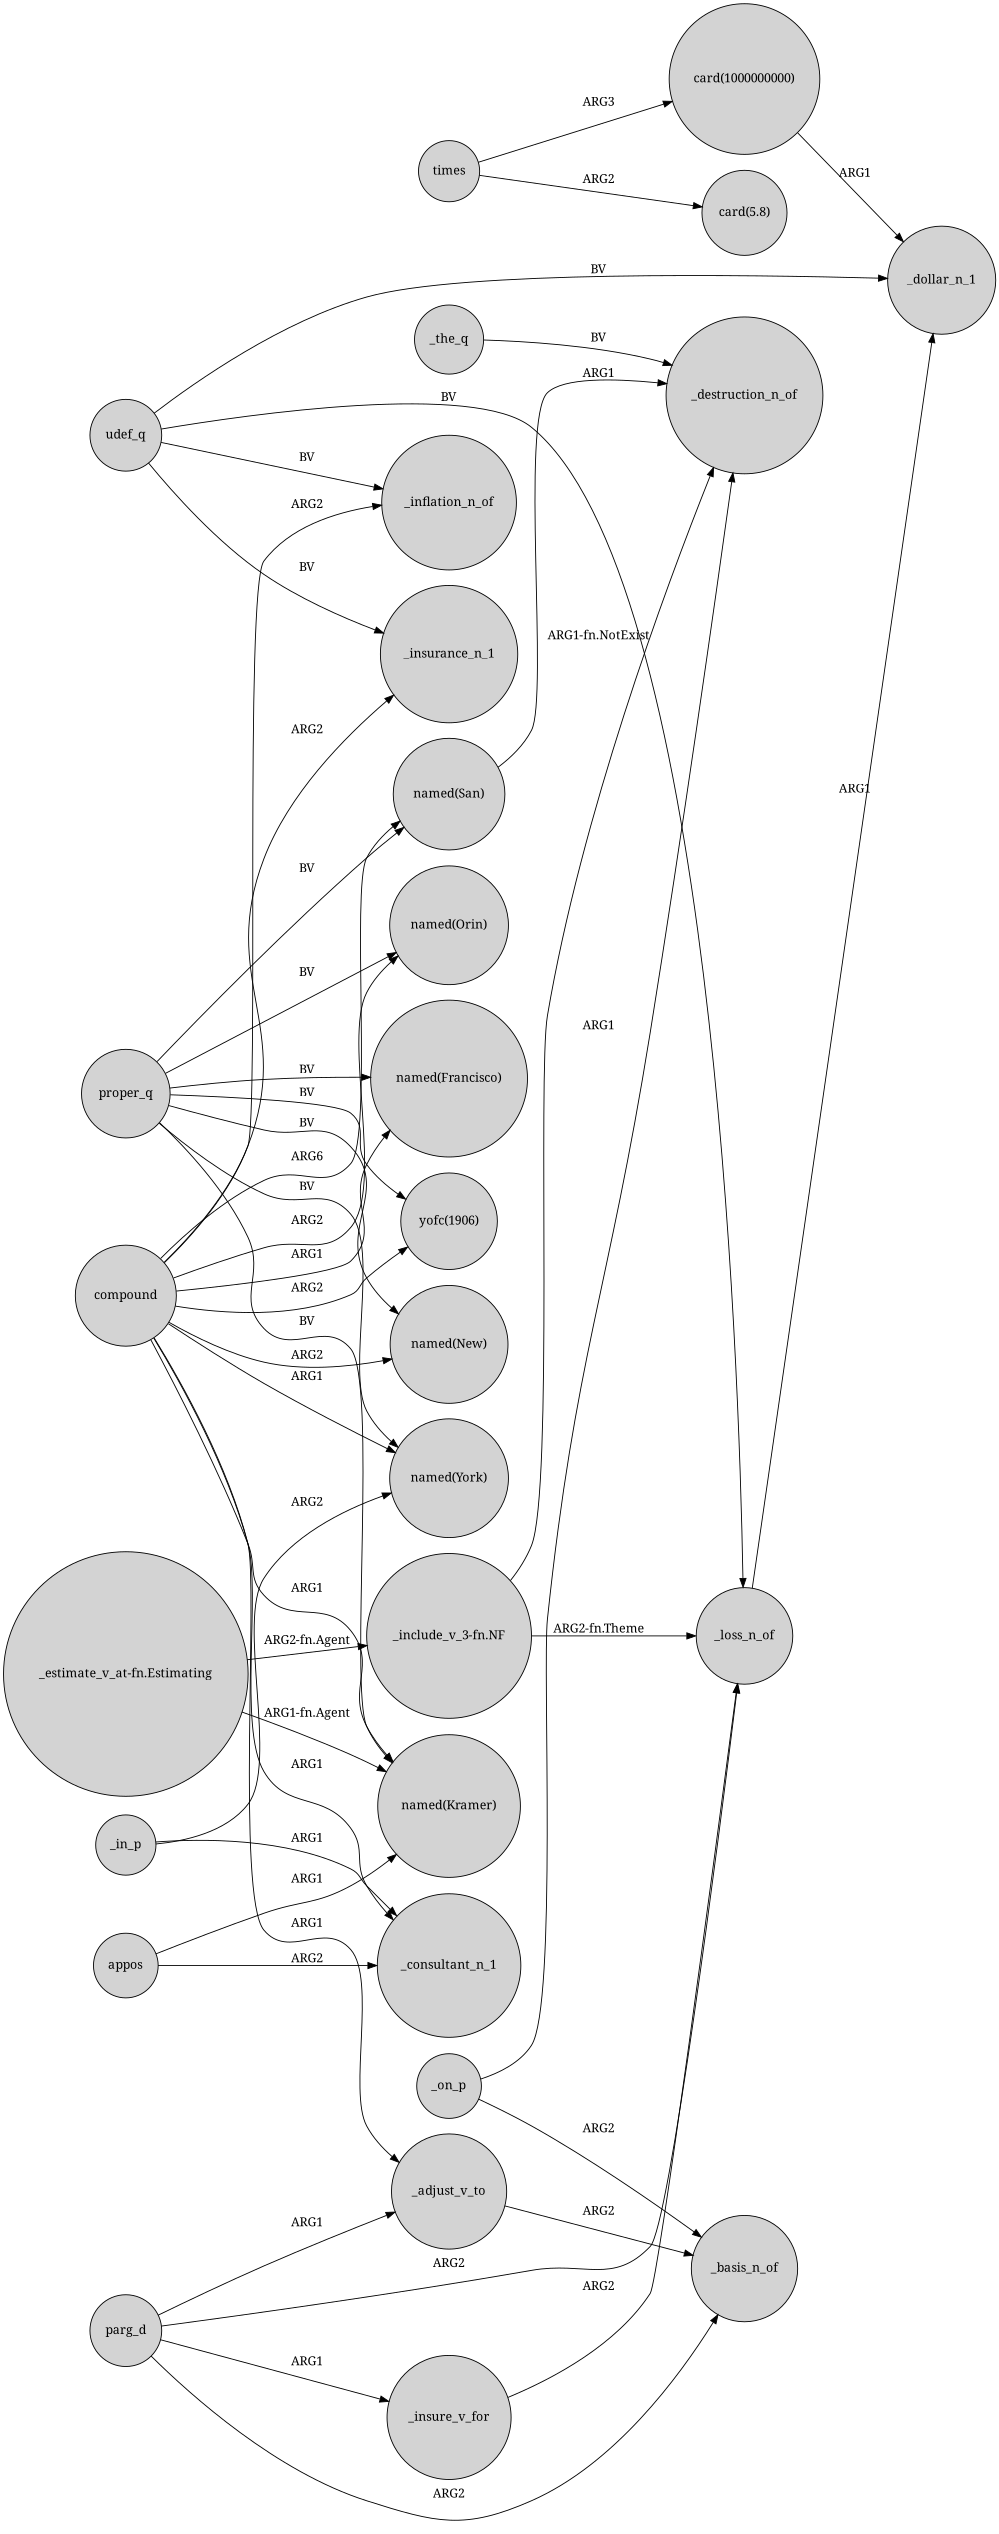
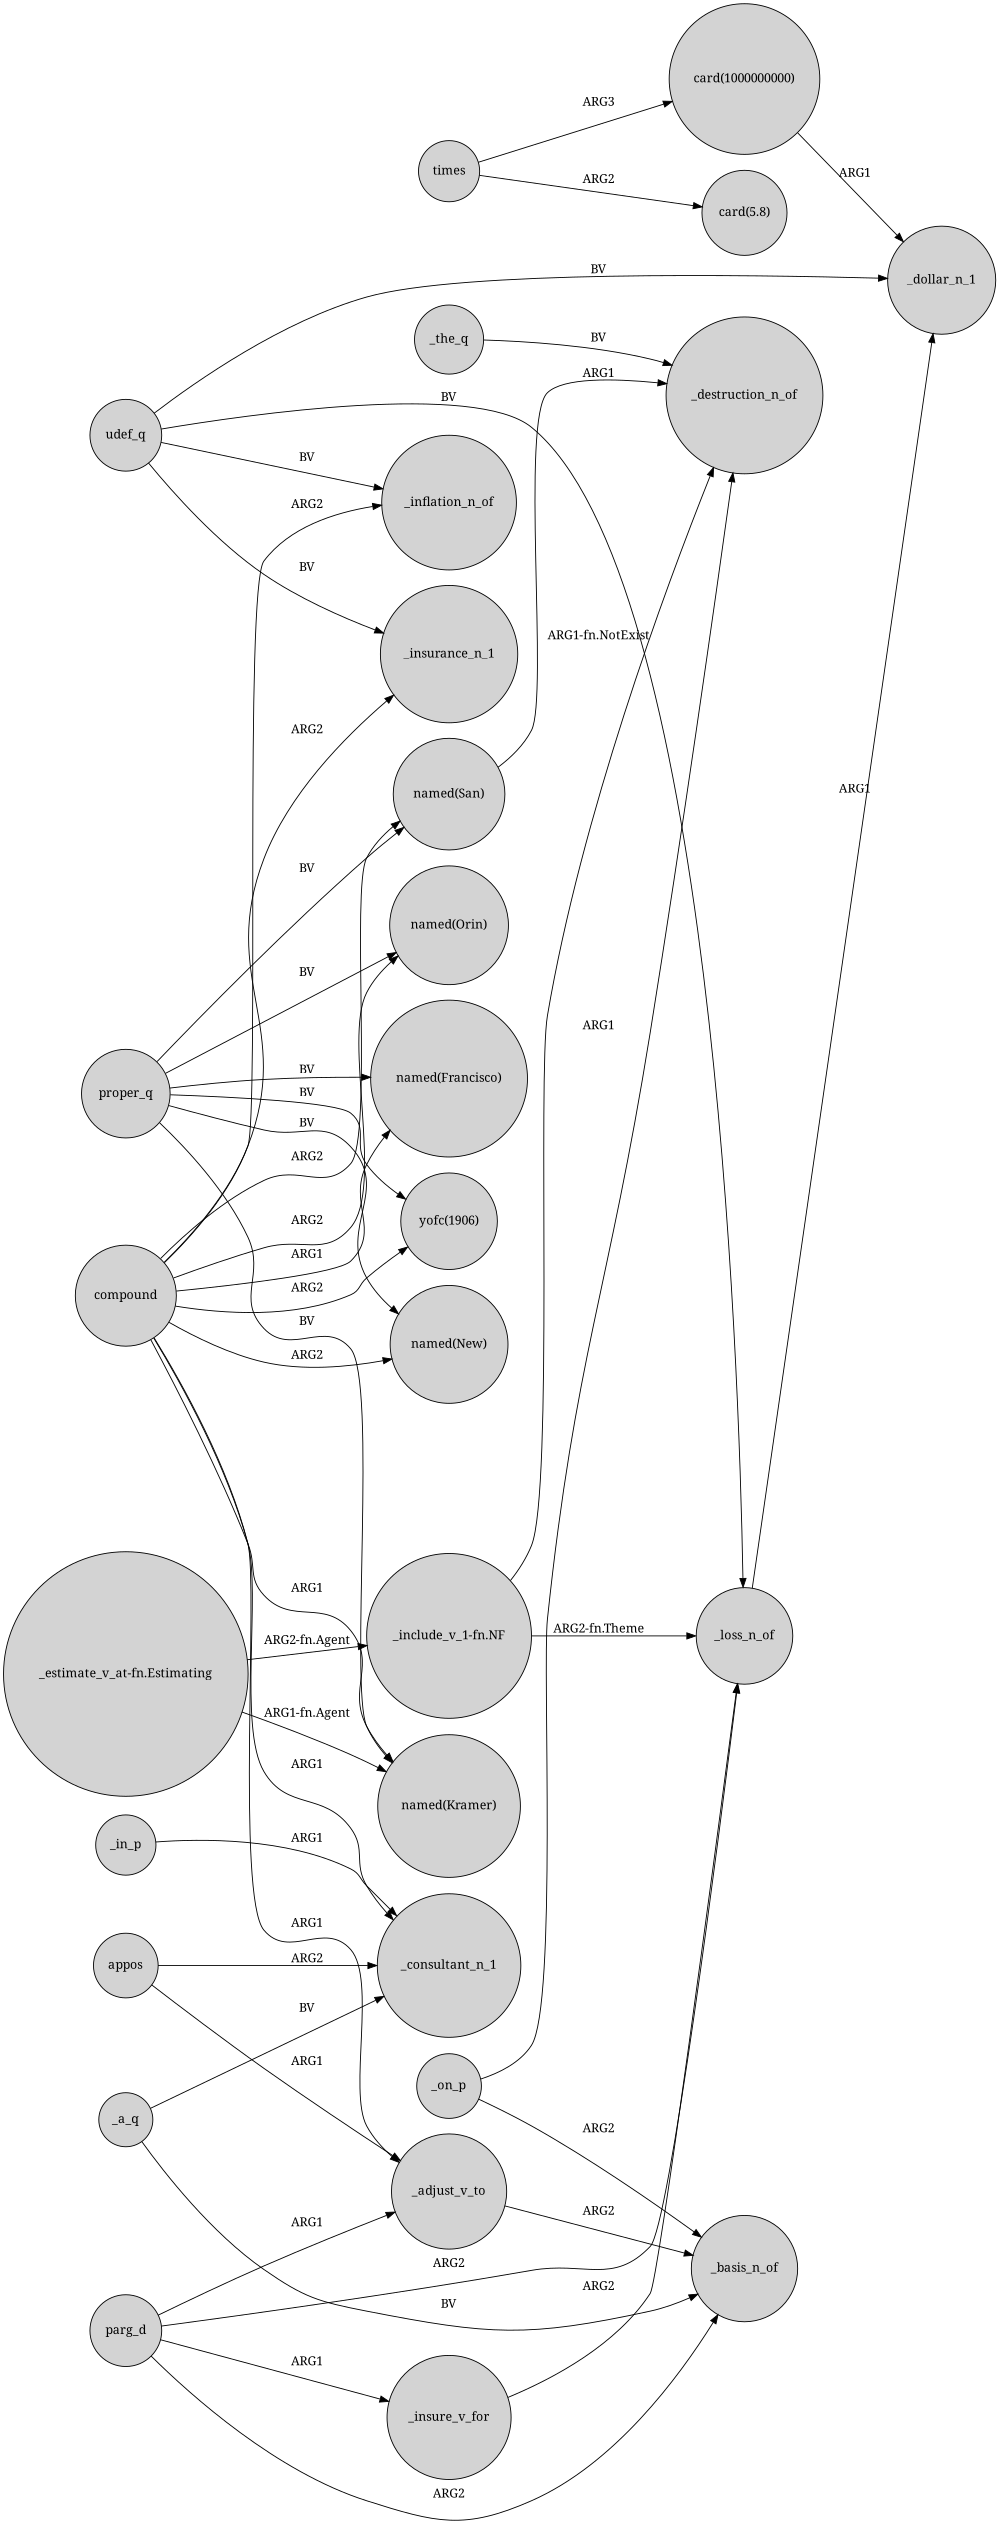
edge "compound" -> "named(San)": label "ARG6" -> "ARG2"
node "named(York)": removed
node "_include_v_3-fn.NF": label "_include_v_3-fn.NF" -> "_include_v_1-fn.NF"
edge "appos" -> "named(Kramer)": now "appos" -> "_adjust_v_to"
node "_a_q": added
